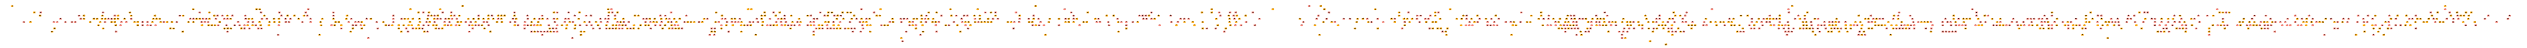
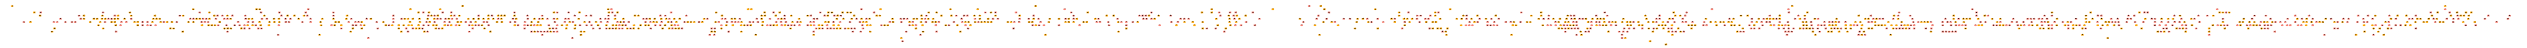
node "rjp": fillcolor salmon -> orange
node "mkd": fillcolor salmon -> orange
